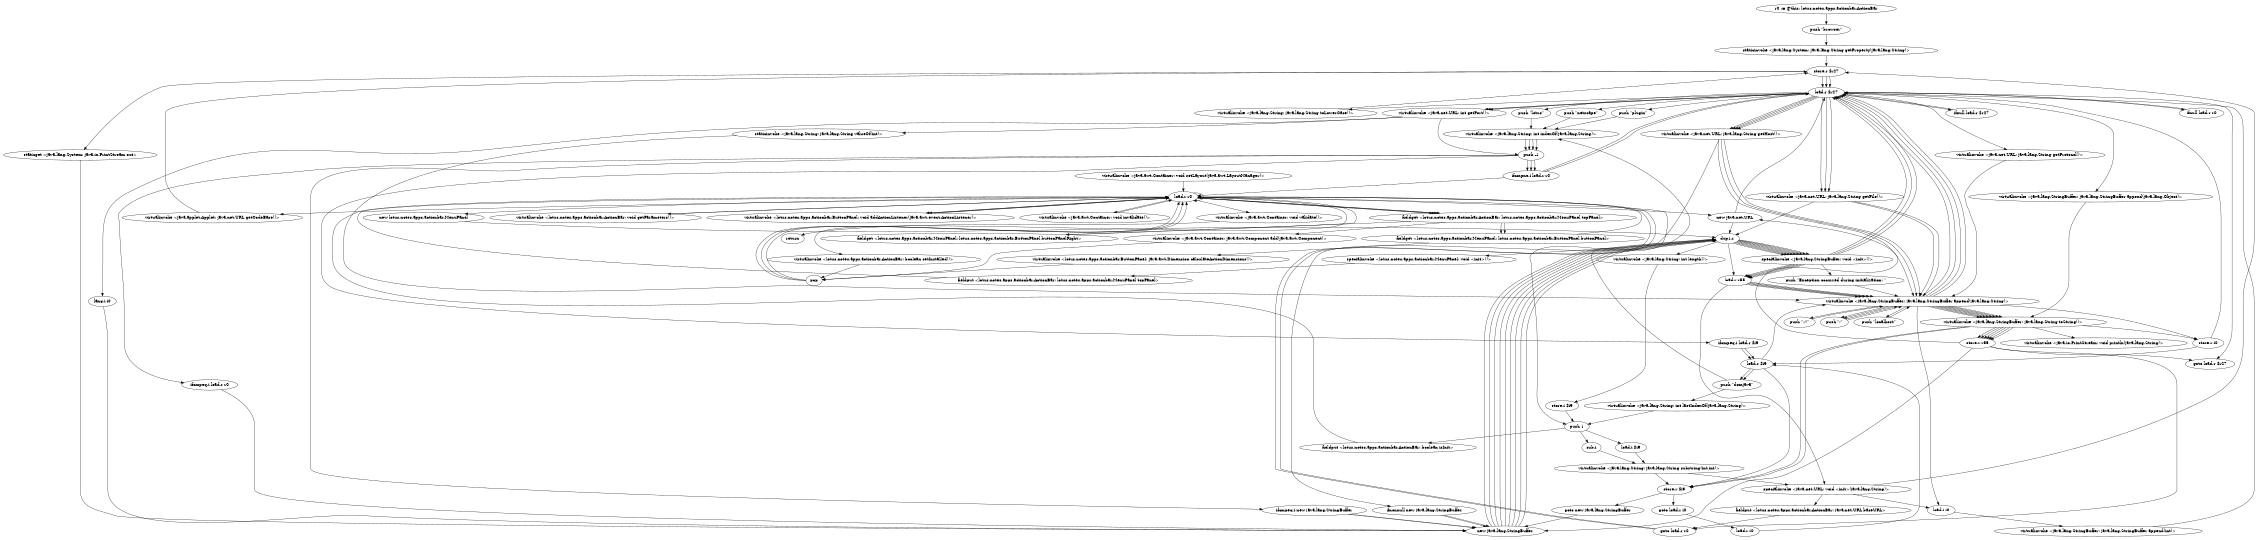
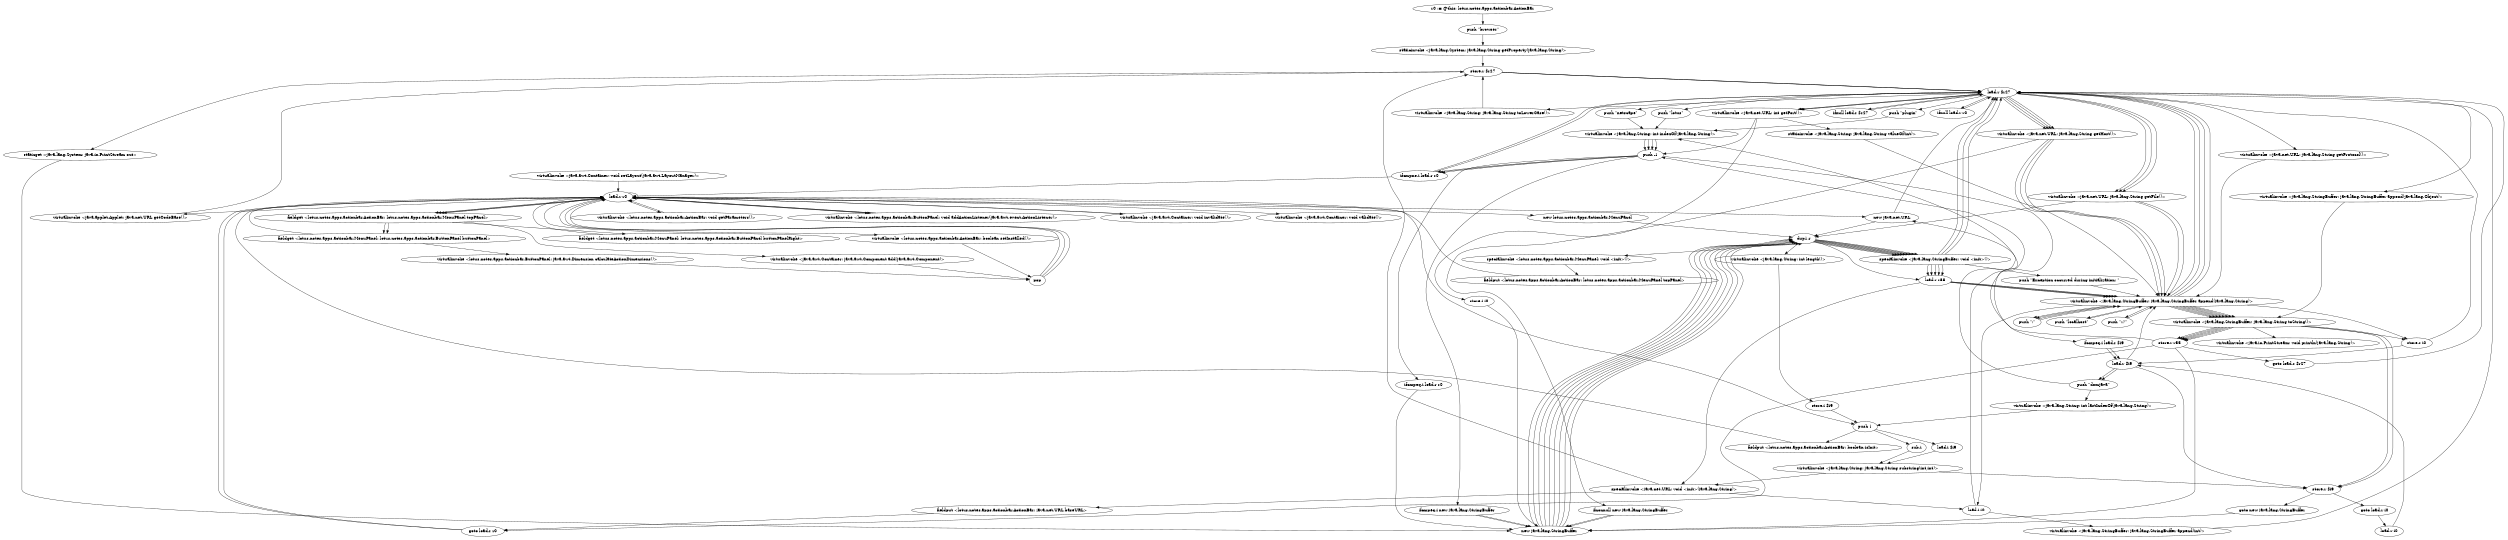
edge "load.r $r27" -> "goto load.r $r27": reversed
edge "load.i i0" -> "push -1": added
node "return": removed
node "lang.i i0": label "lang.i i0" -> "store.i i0"
